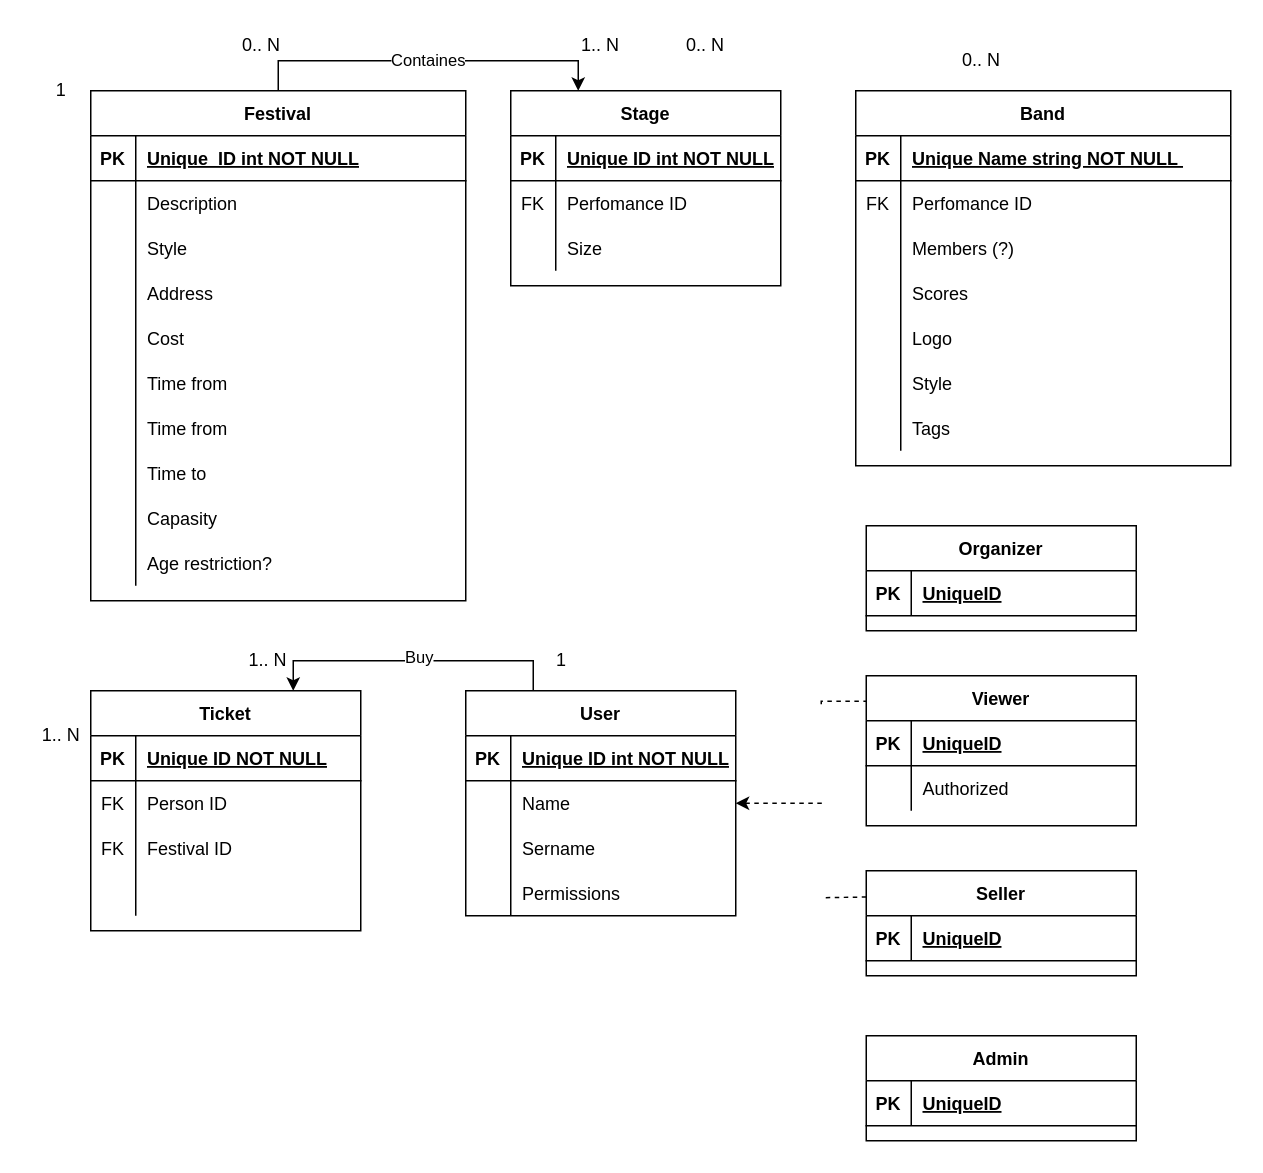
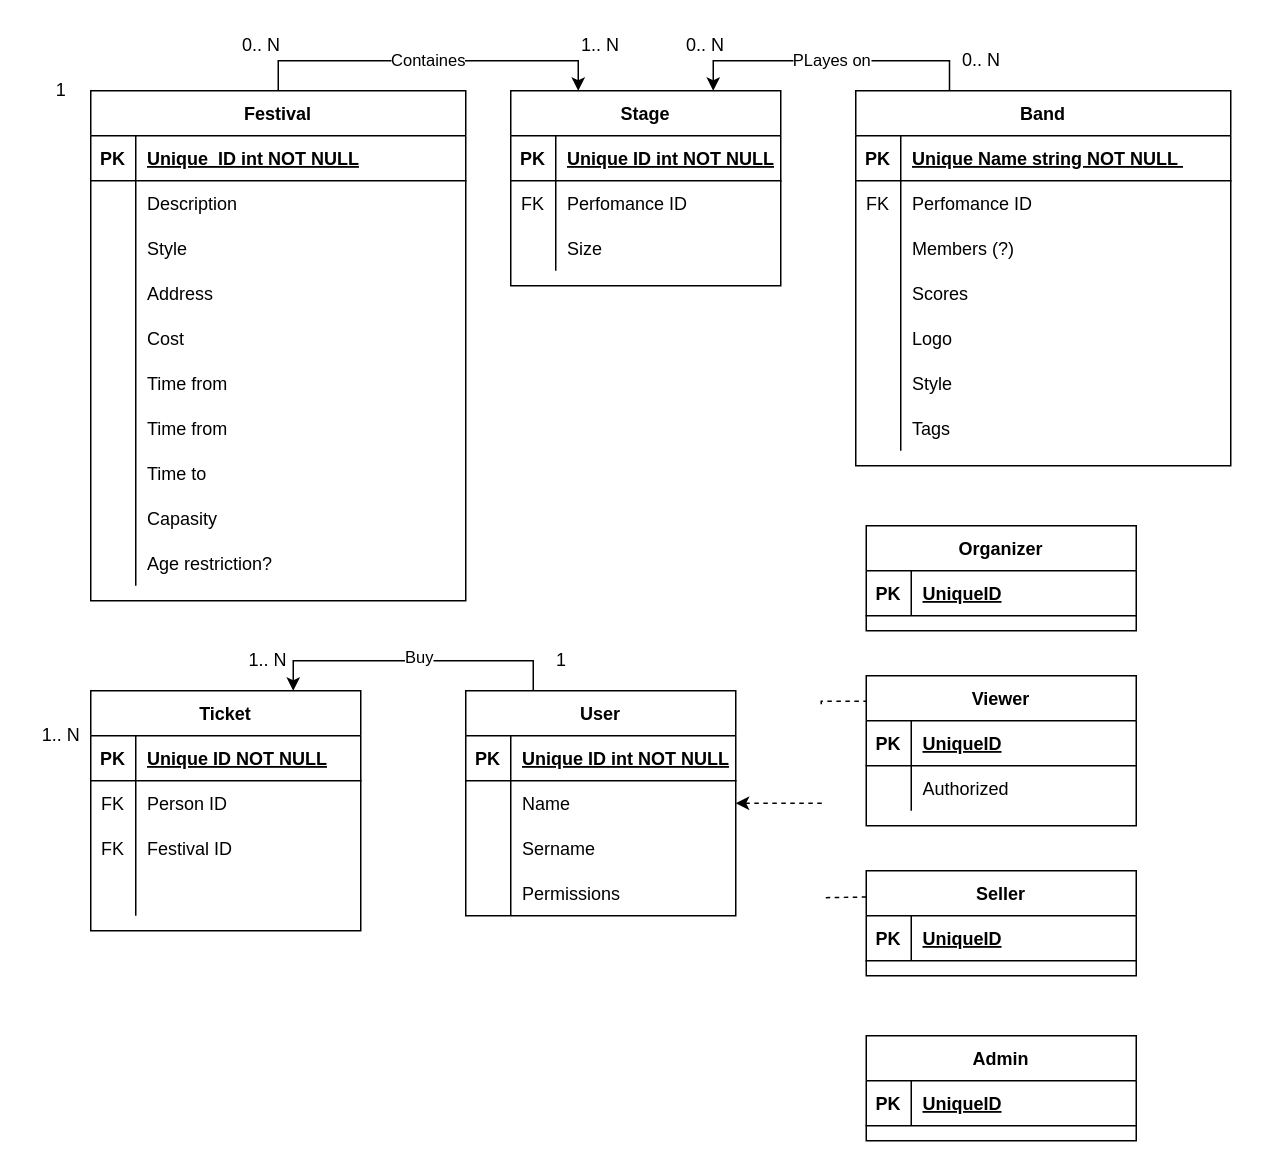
edge "Band" -> "Stage": added, label "PLayes on"
